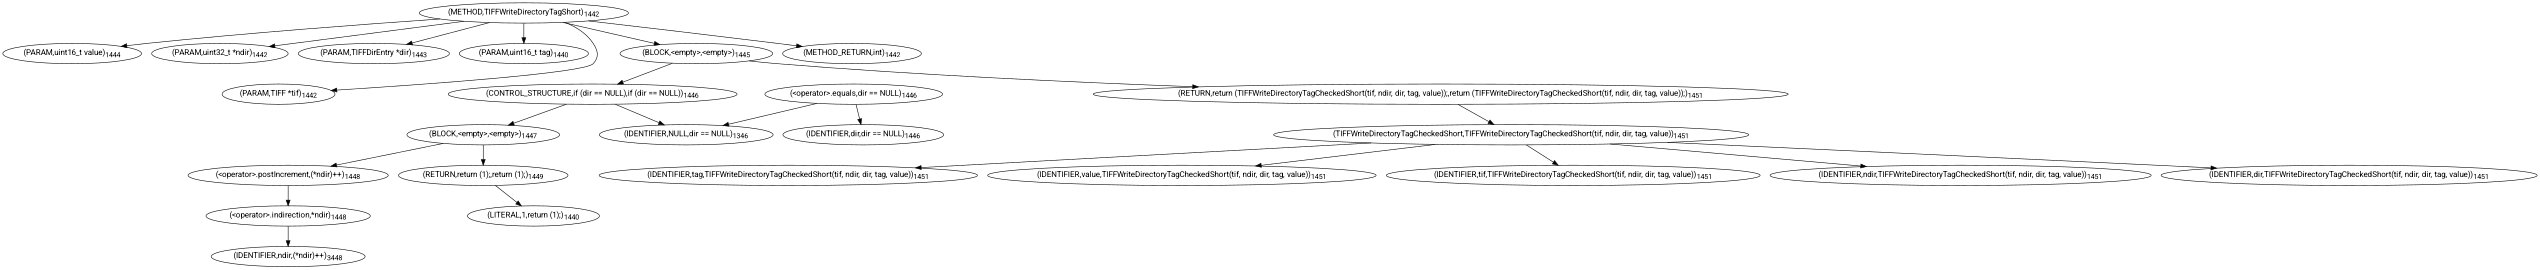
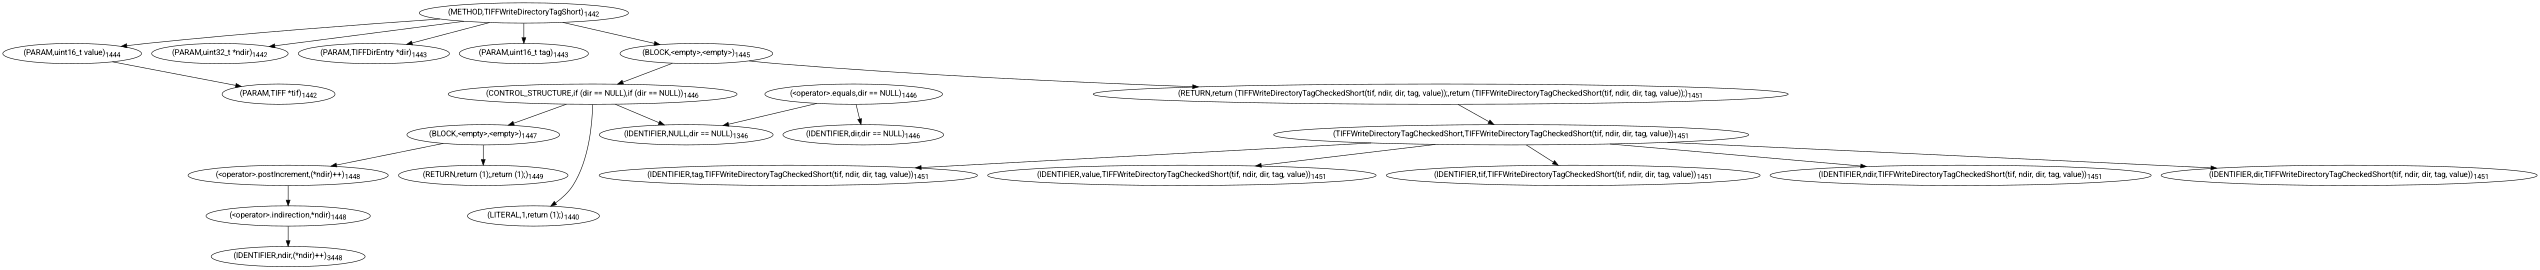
node "(PARAM,uint16_t tag)": text "1440" -> "1443"
node "(METHOD_RETURN,int)": removed
edge "(METHOD,TIFFWriteDirectoryTagShort)" -> "(PARAM,TIFF *tif)": now "(PARAM,uint16_t value)" -> "(PARAM,TIFF *tif)"
edge "(RETURN,return (1);,return (1);)" -> "(LITERAL,1,return (1);)": now "(CONTROL_STRUCTURE,if (dir == NULL),if (dir == NULL))" -> "(LITERAL,1,return (1);)"
